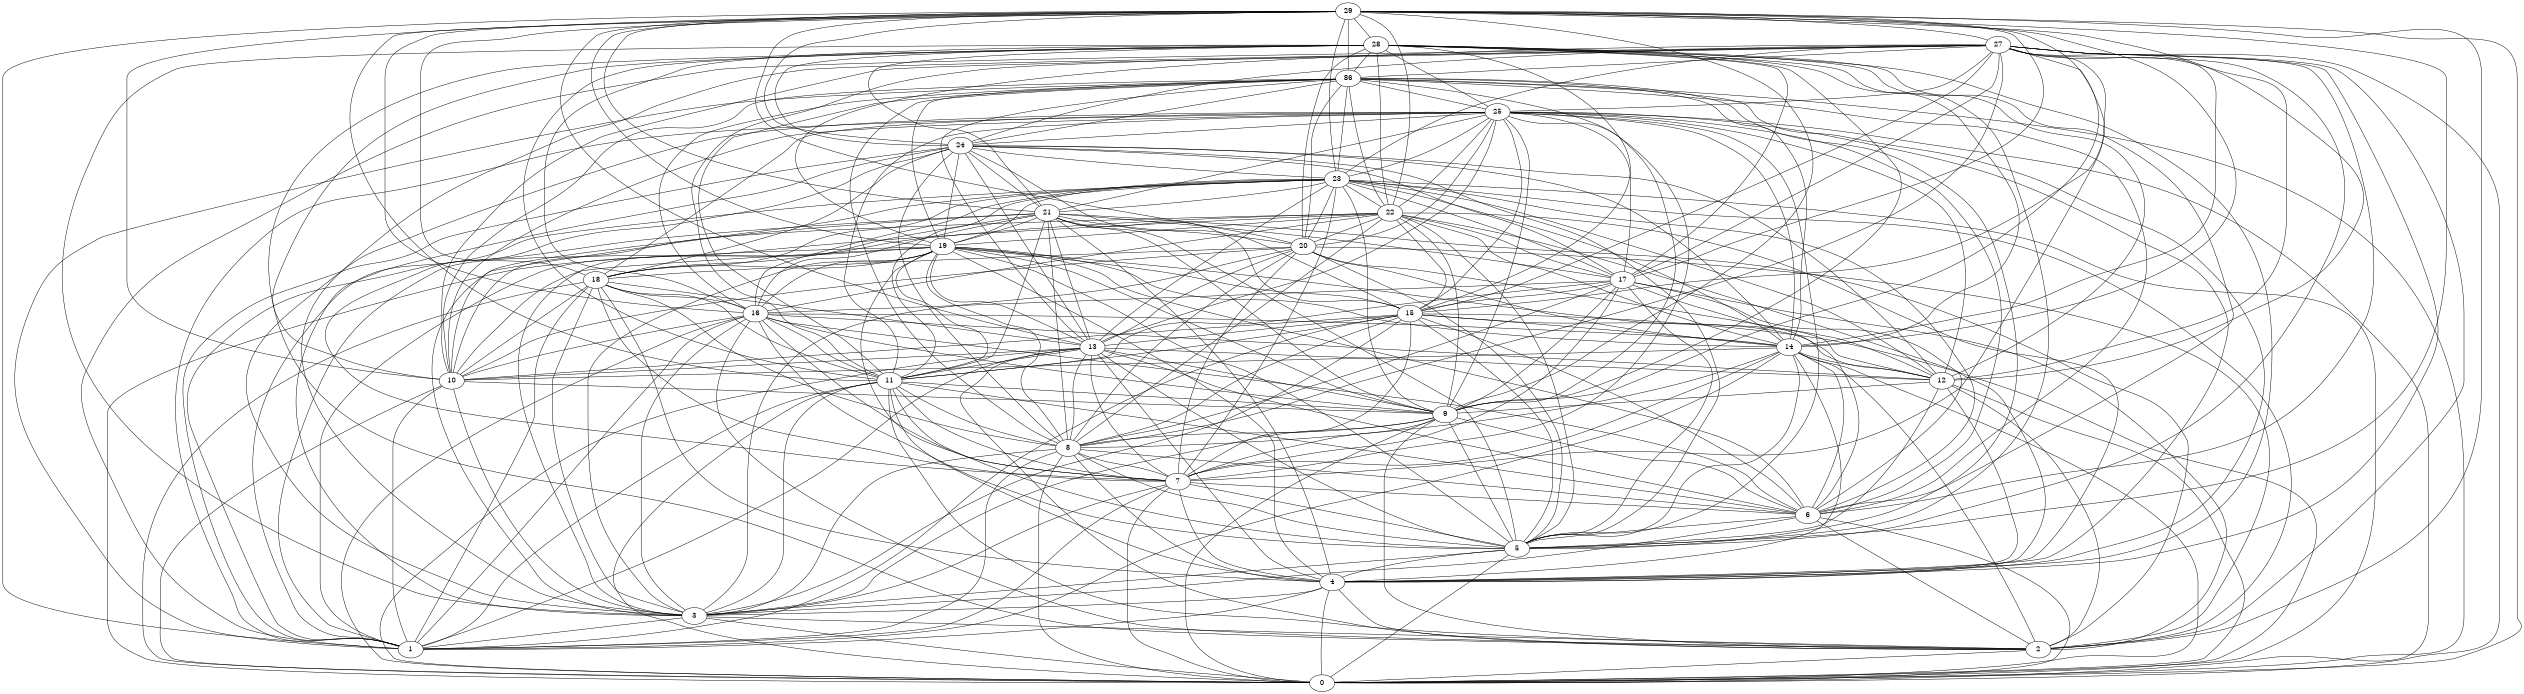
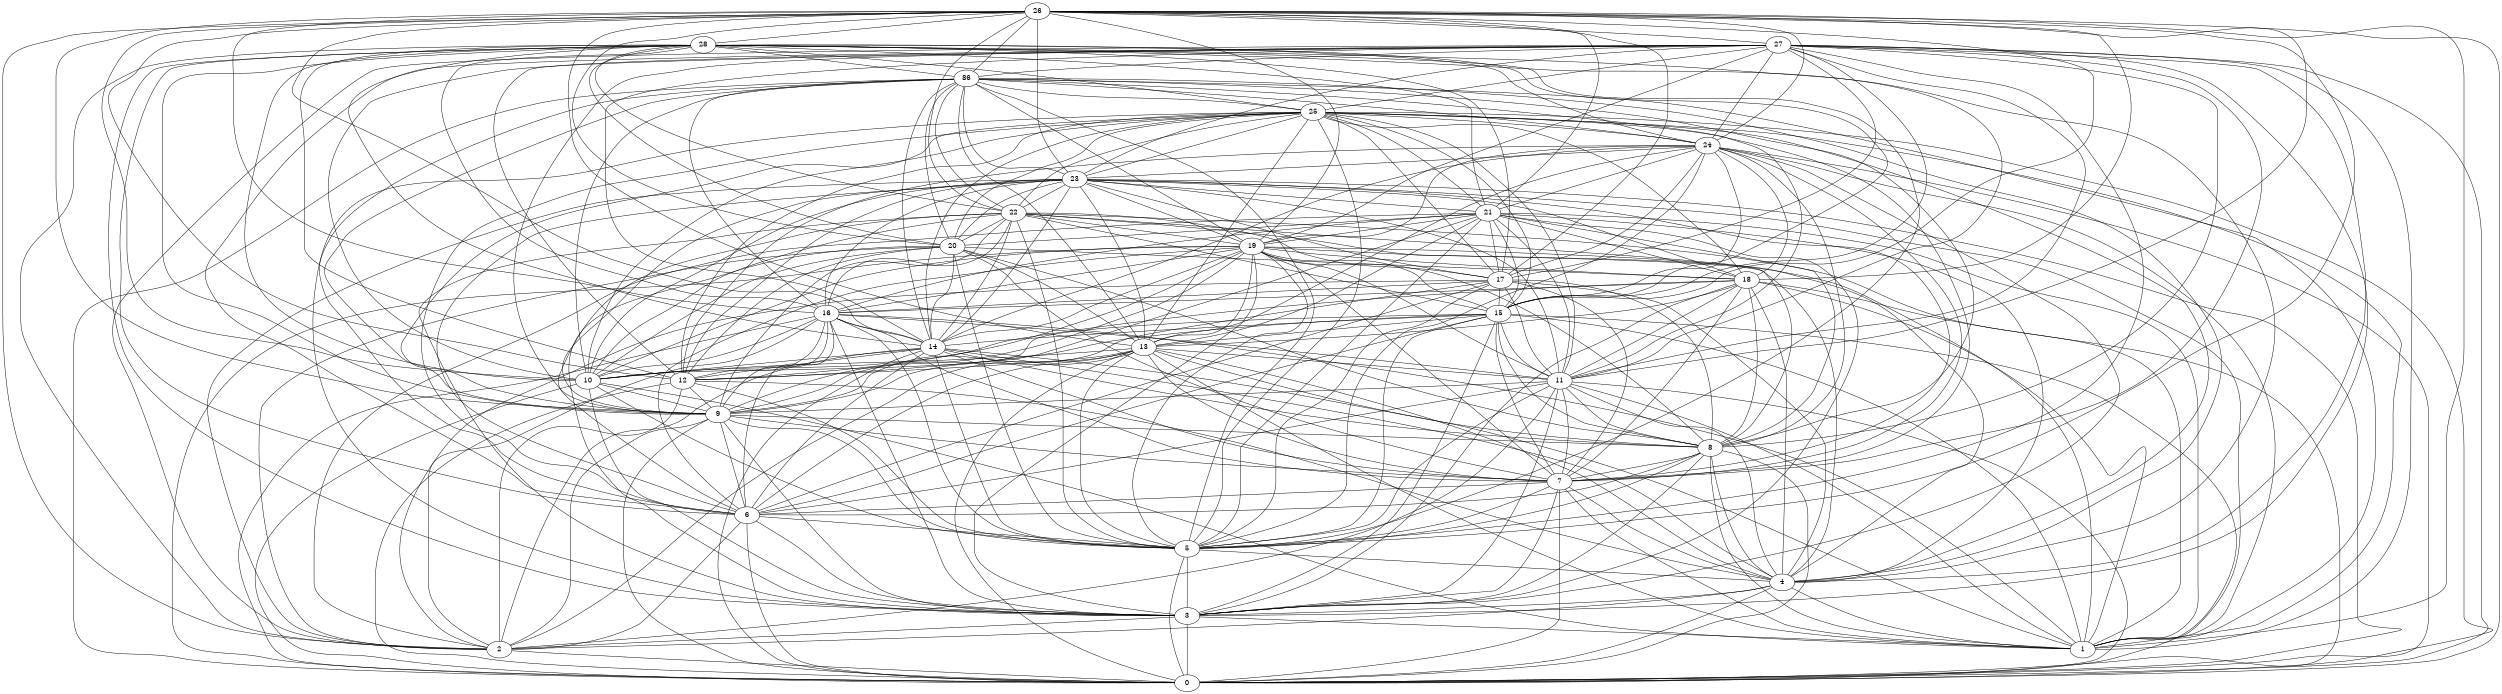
node "29": label "29" -> "26"
edge "10" -- "5": added
edge "24" -- "0": added
